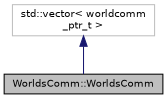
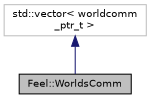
node "WorldsComm::WorldsComm": label "WorldsComm::WorldsComm" -> "Feel::WorldsComm"
